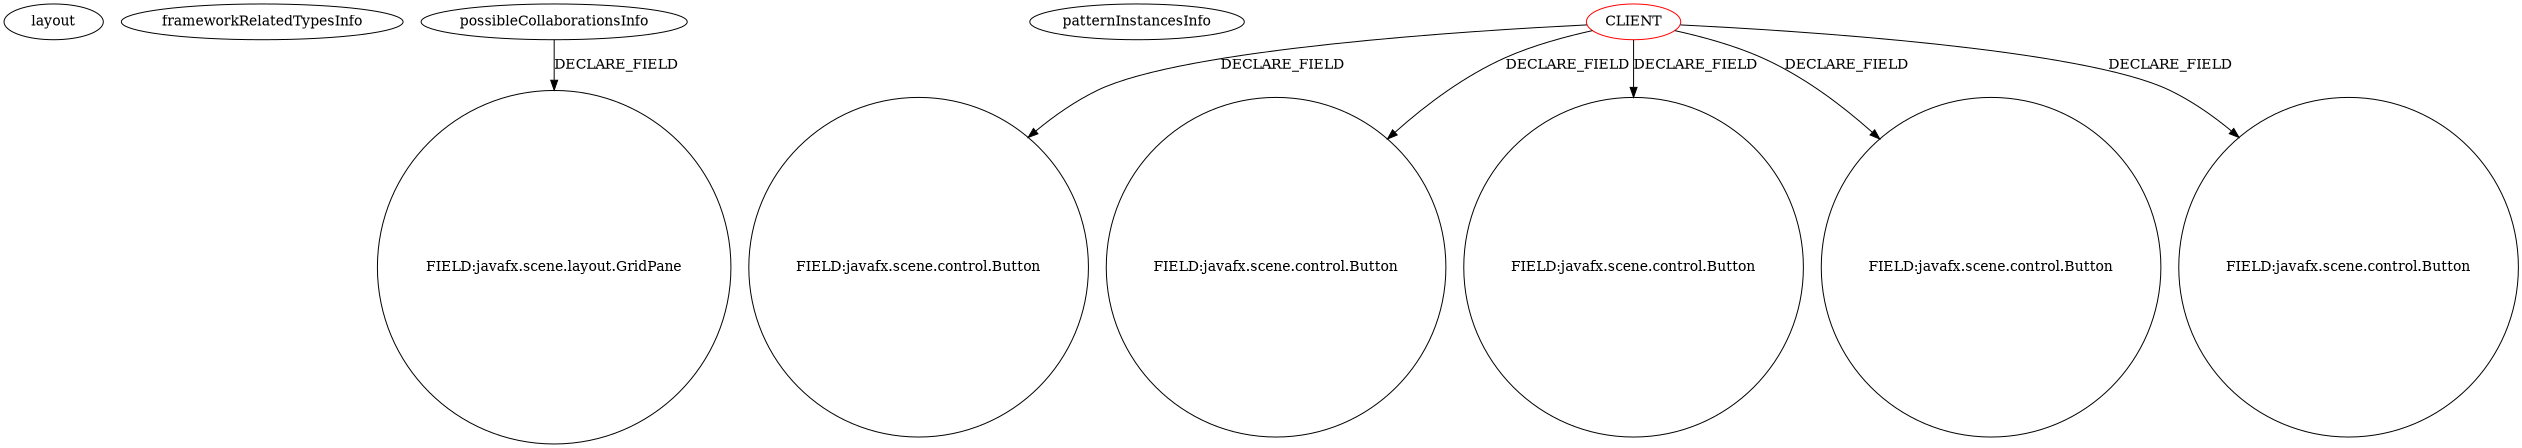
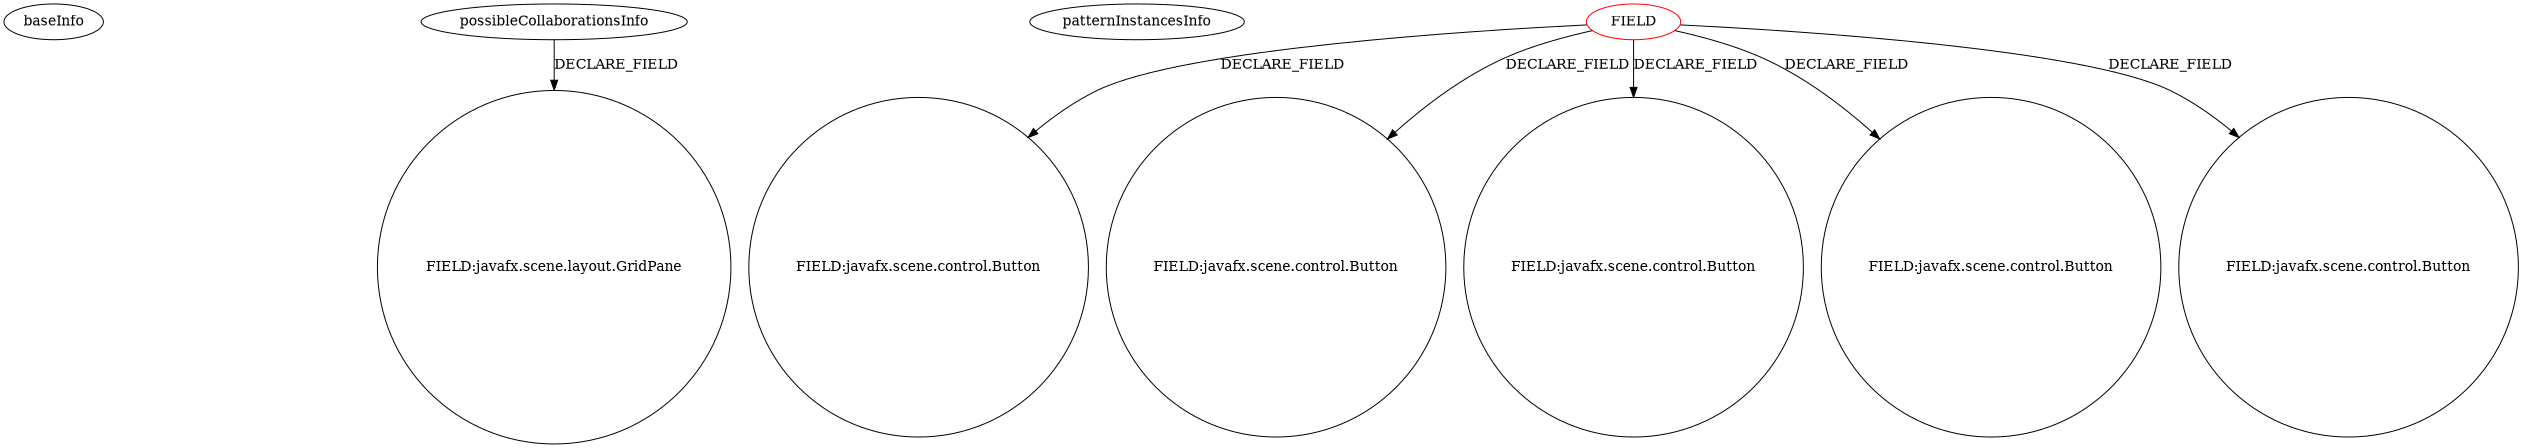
node "layout": label "layout" -> "baseInfo"
node "frameworkRelatedTypesInfo": removed
node "CLIENT": label "CLIENT" -> "FIELD"
